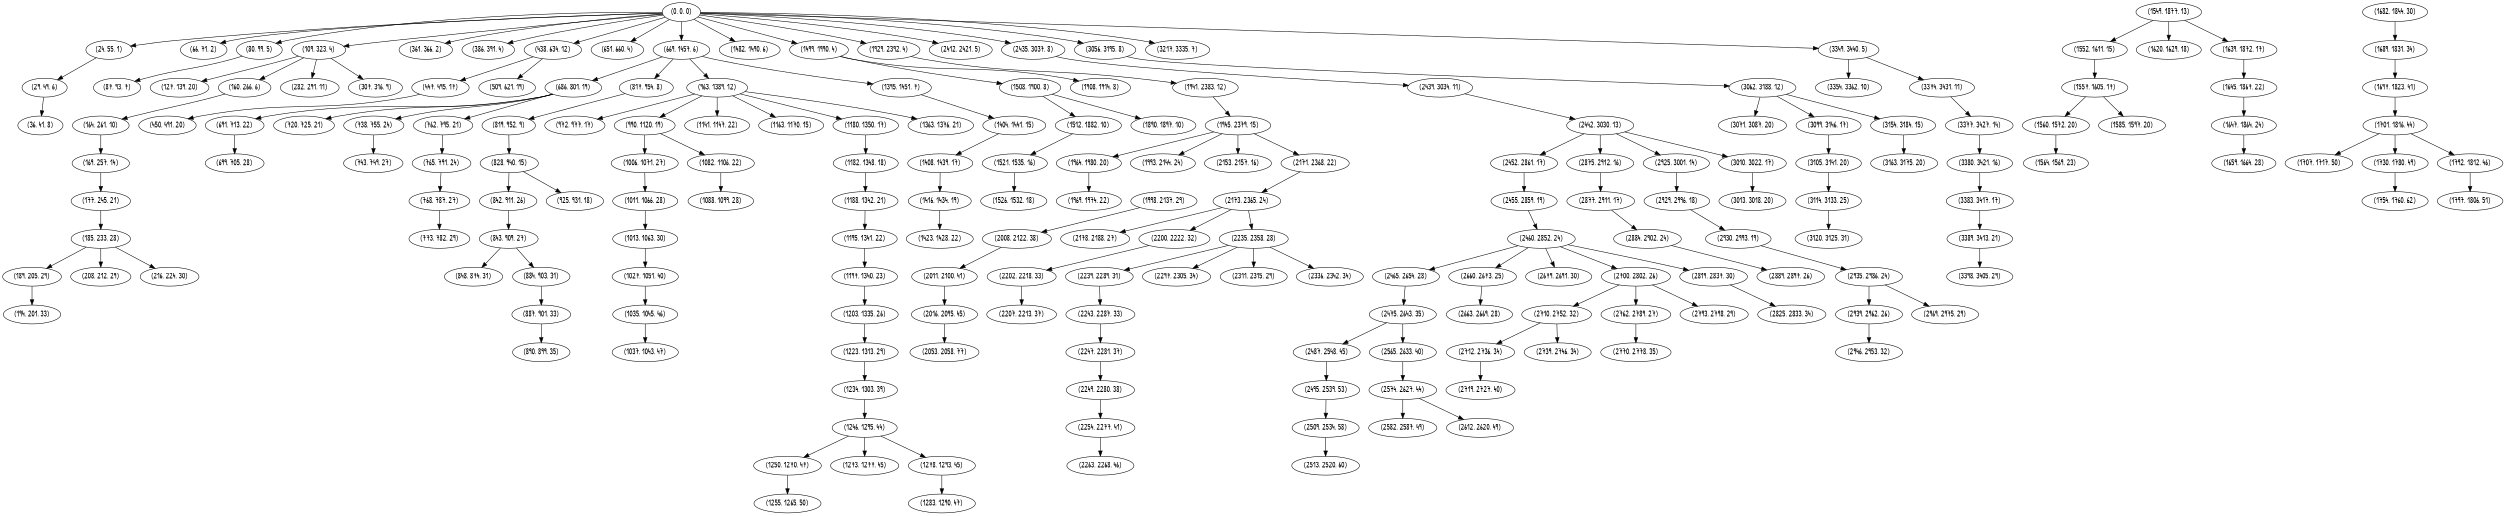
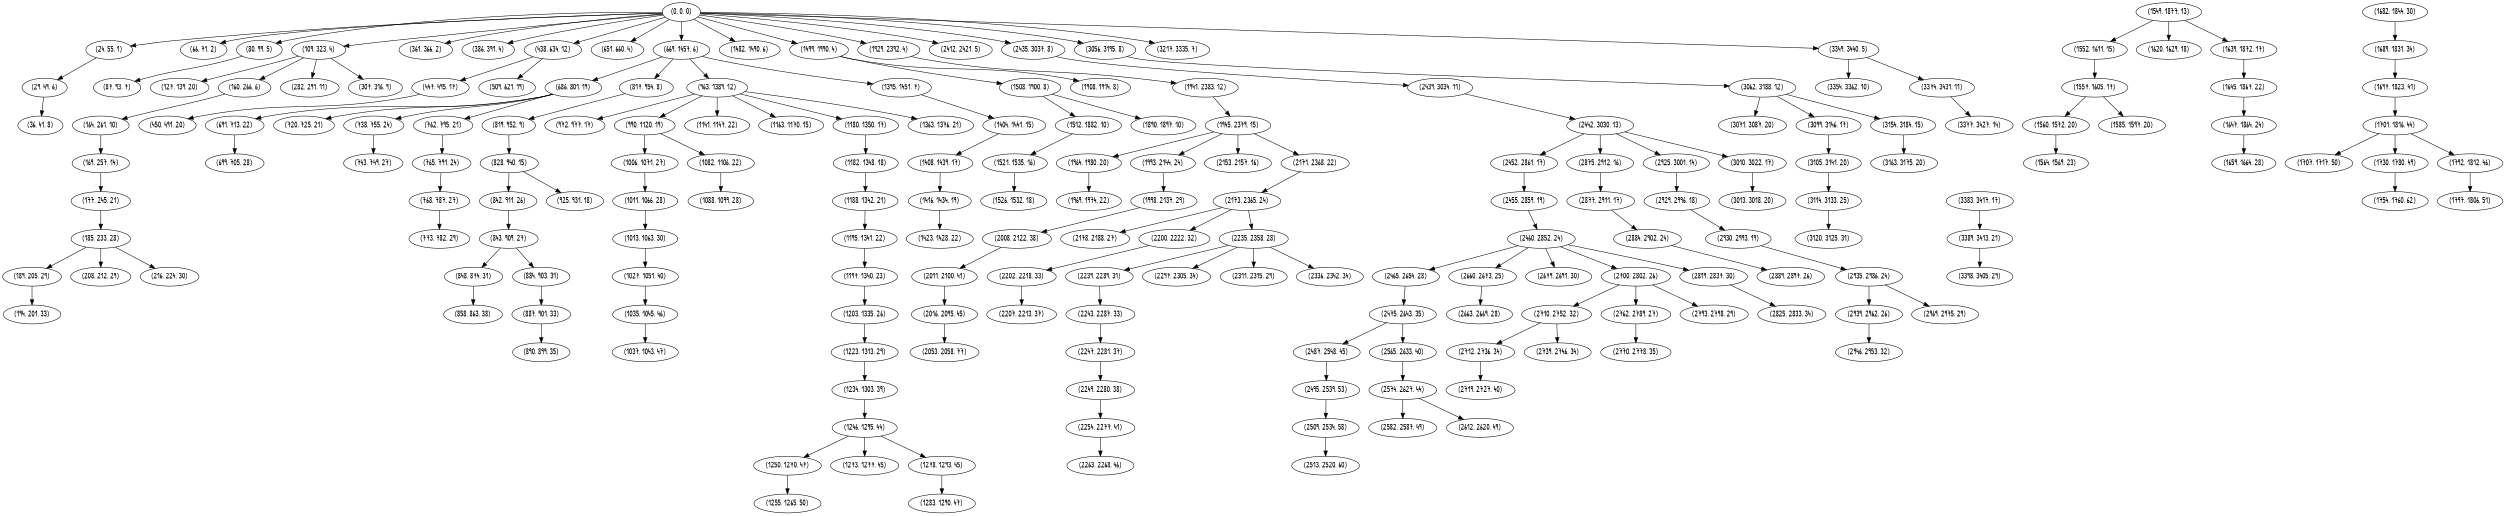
node "(3380, 3421, 16)": removed
edge "(1993, 2144, 24)" -> "(1998, 2137, 29)": added
node "(858, 863, 38)": added
